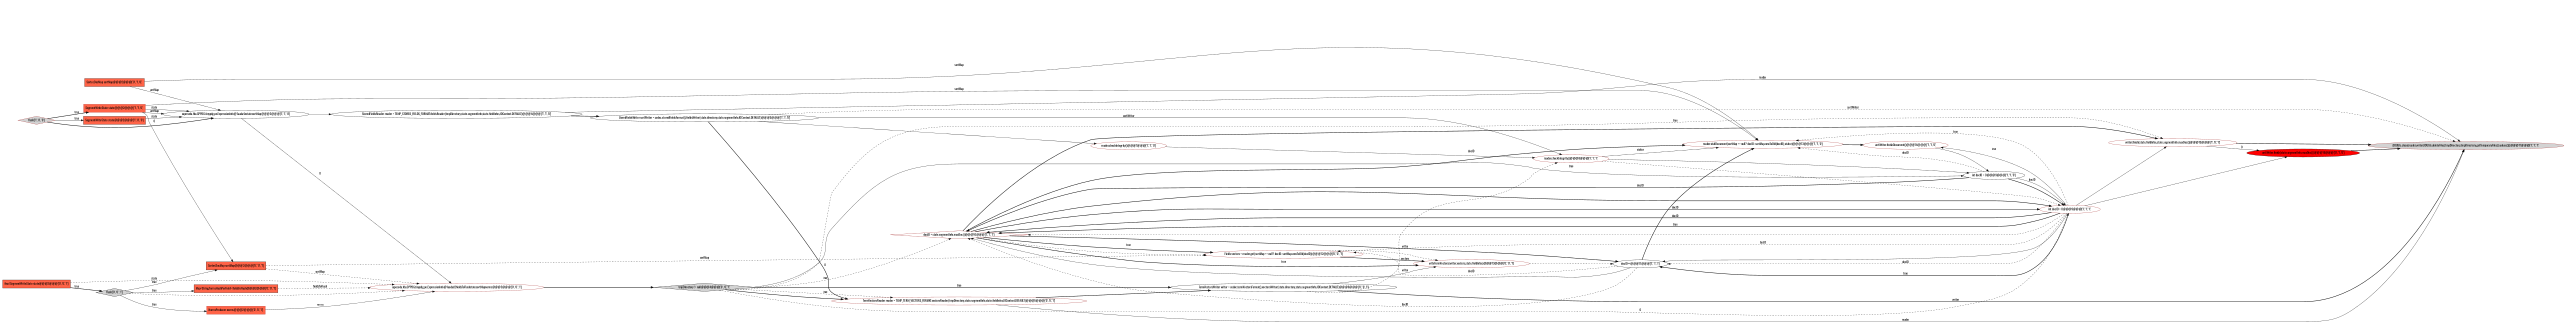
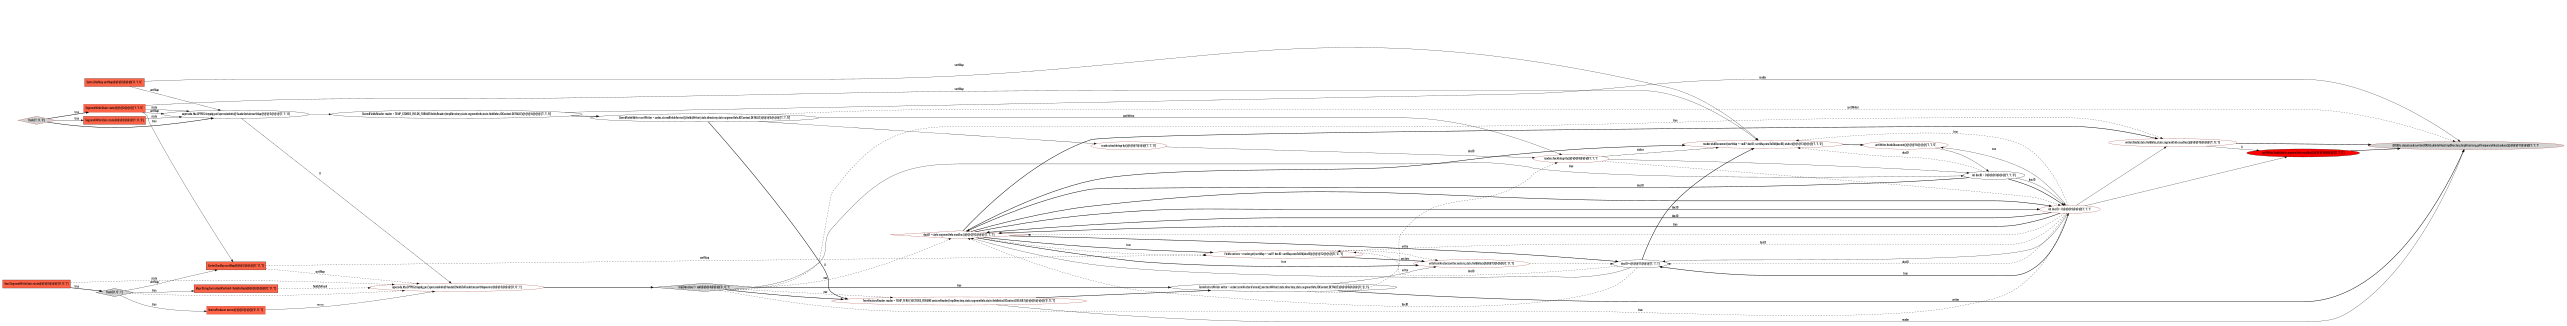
edge "SegmentWriteState state@@@2@@@['1', '1', '0']" -> "Sorter.DocMap sortMap@@@2@@@['0', '0', '1']": label "0" -> "true"
edge "flush['0', '0', '1']" -> "Sorter.DocMap sortMap@@@2@@@['0', '0', '1']": label "true" -> "sortMap"
edge "tmpDirectory != null@@@4@@@['0', '0', '1']" -> "int docID = 0@@@9@@@['1', '1', '1']": label "0" -> "true"
